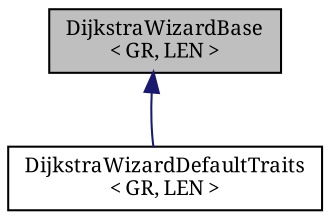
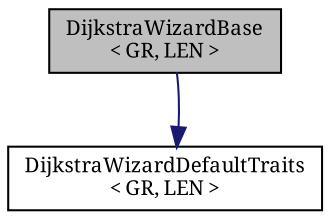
edge "DijkstraWizardDefaultTraits < GR, LEN >" -> "DijkstraWizardBase < GR, LEN >": reversed
